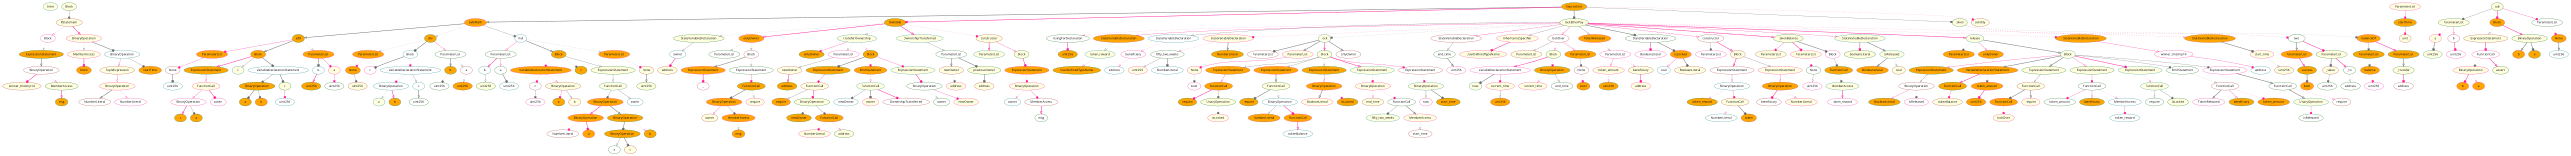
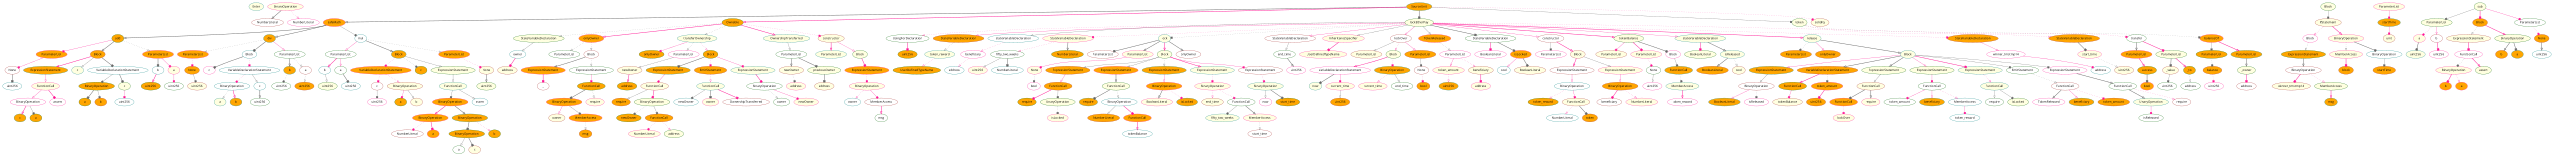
edge "SourceUnit" -> "Ownable": arrowhead box -> onormal
edge "SafeMath" -> "div": style dotted -> bold
node "two": label "two" -> "transfer"
node "TupleExpression": removed
node "_to": fillcolor white -> orange
node "_transfer": label "_transfer" -> "_owner"
